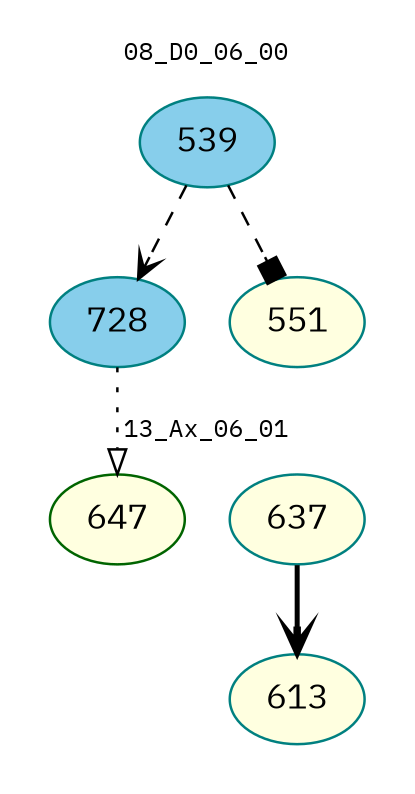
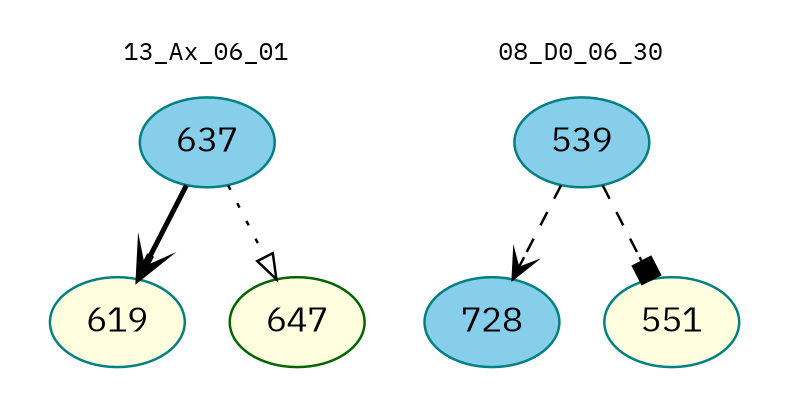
cluster "08_D0_06_00": label "08_D0_06_00" -> "08_D0_06_30"
edge "728" -> "647": now "637" -> "647"
node "637": fillcolor lightyellow -> skyblue
node "613": label "613" -> "619"
